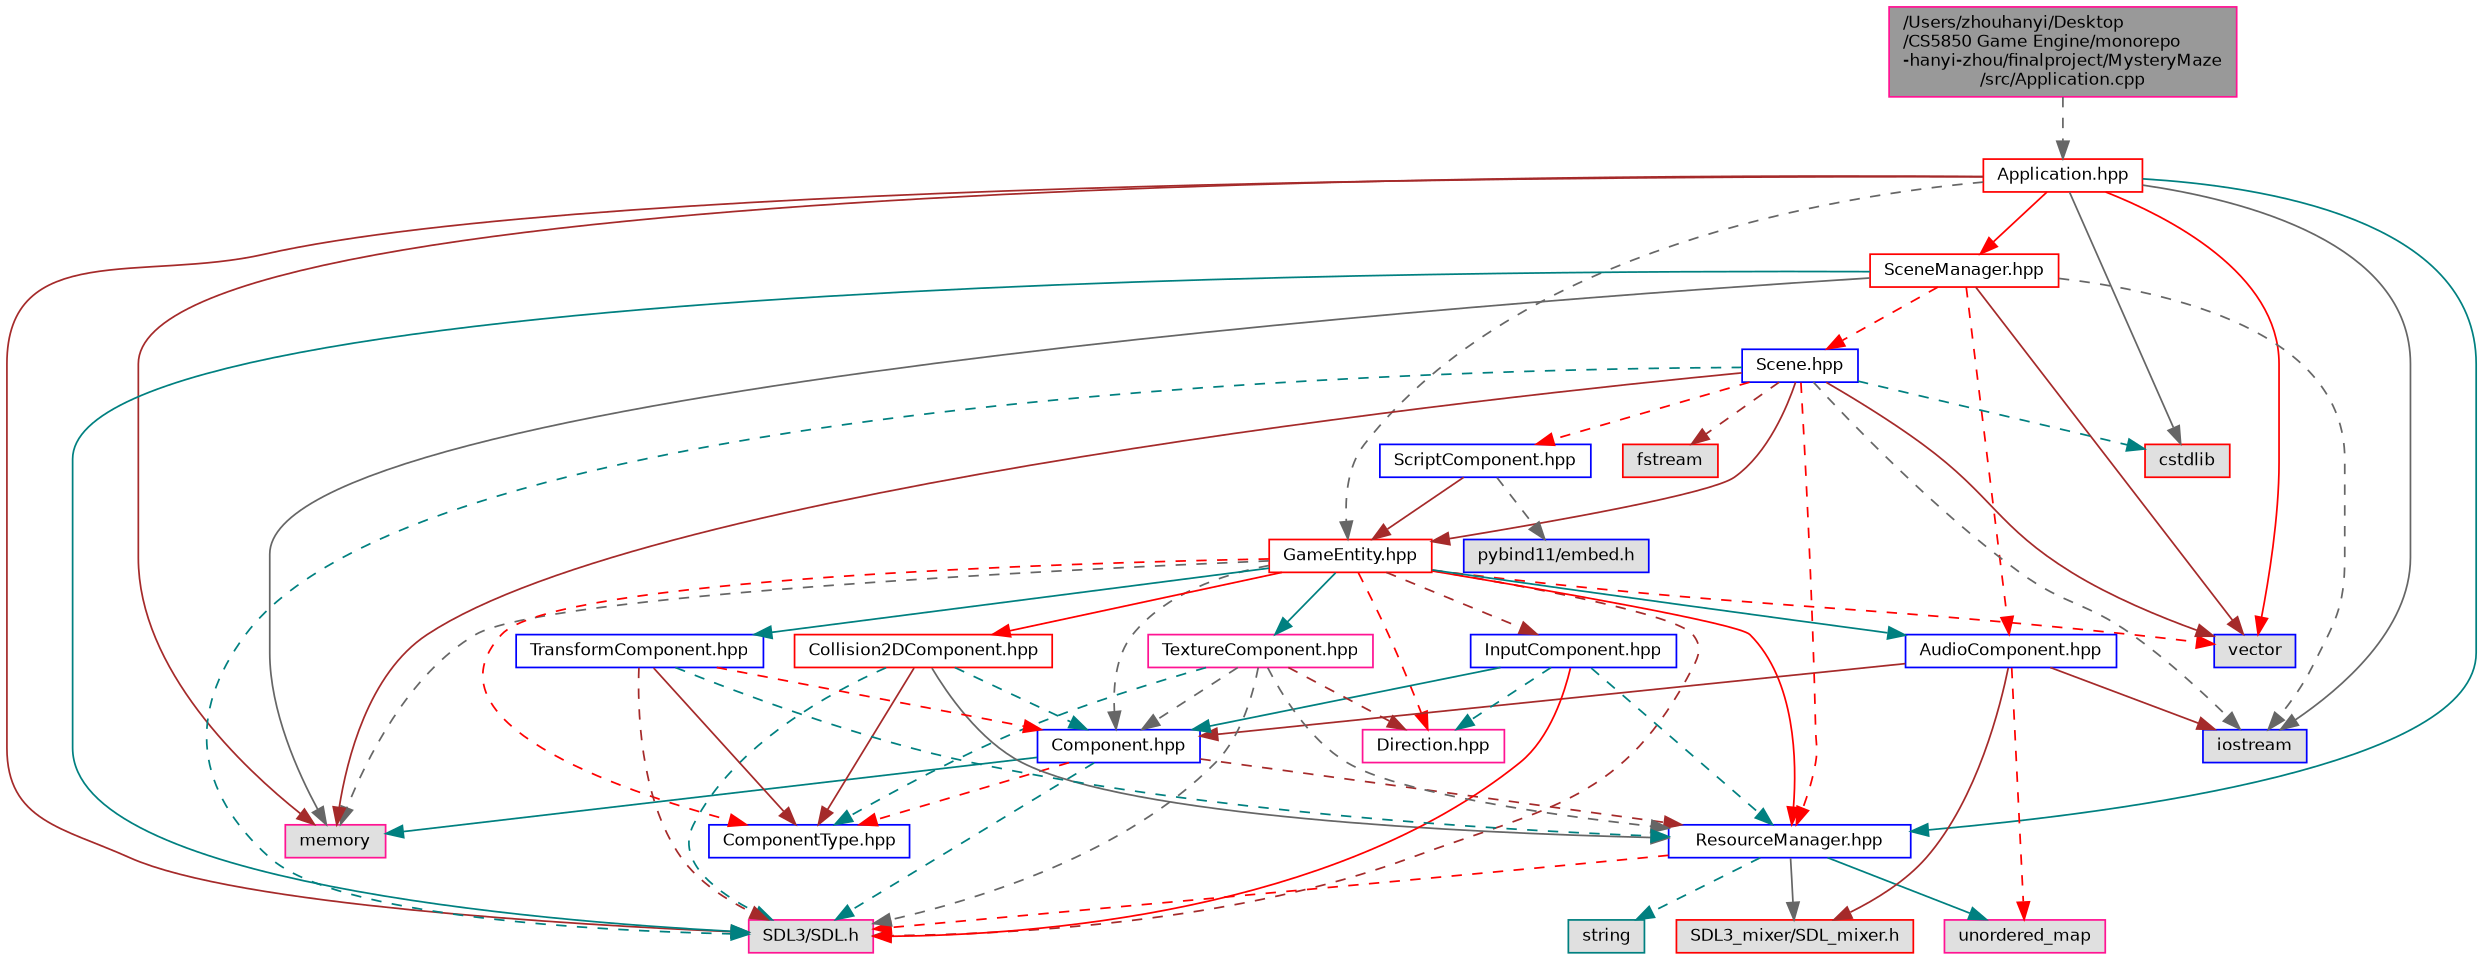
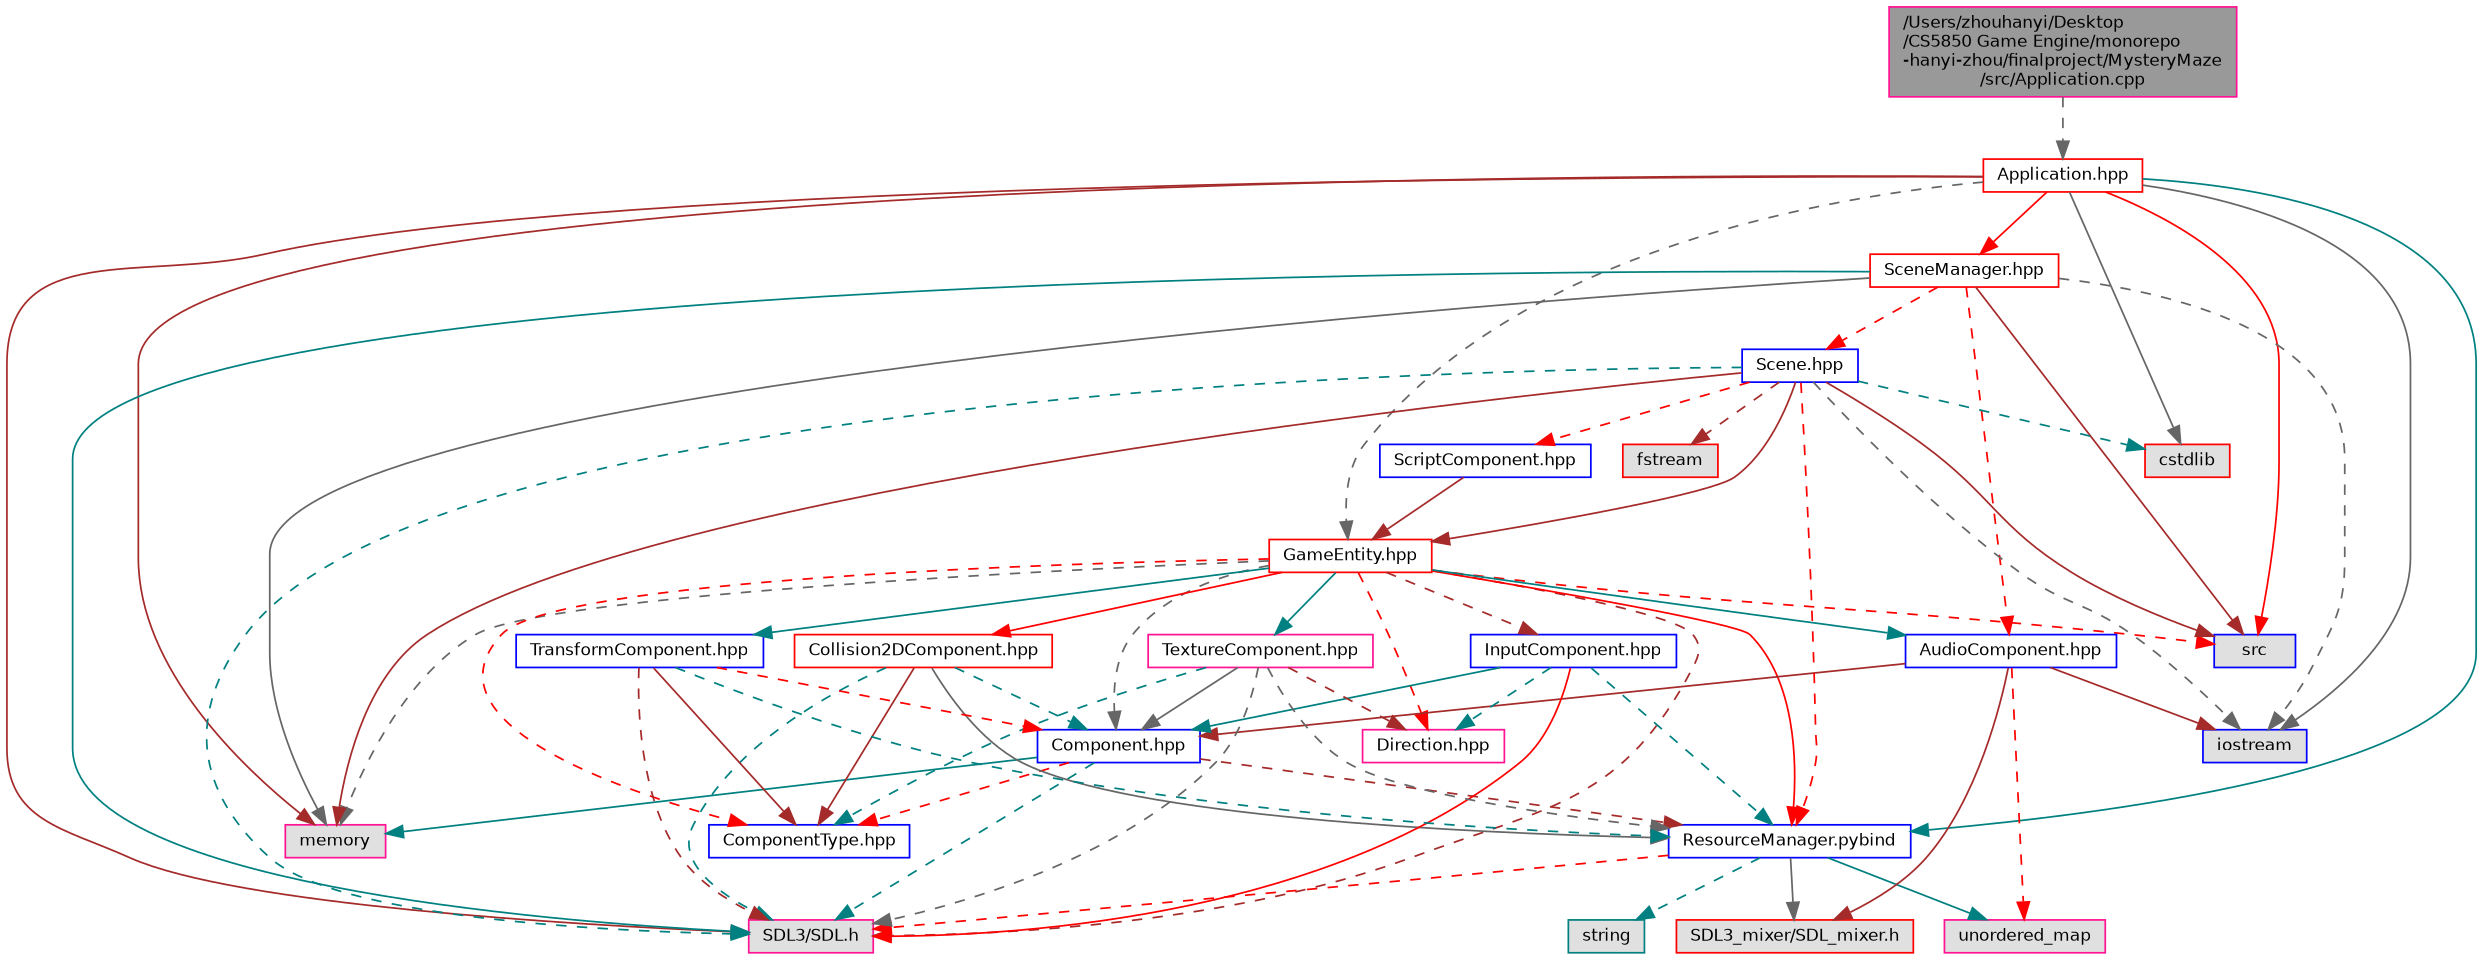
node "pybind11/embed.h": removed
node "vector": label "vector" -> "src"
edge "TextureComponent.hpp" -> "Component.hpp": style dashed -> solid
node "ResourceManager.hpp": label "ResourceManager.hpp" -> "ResourceManager.pybind"
